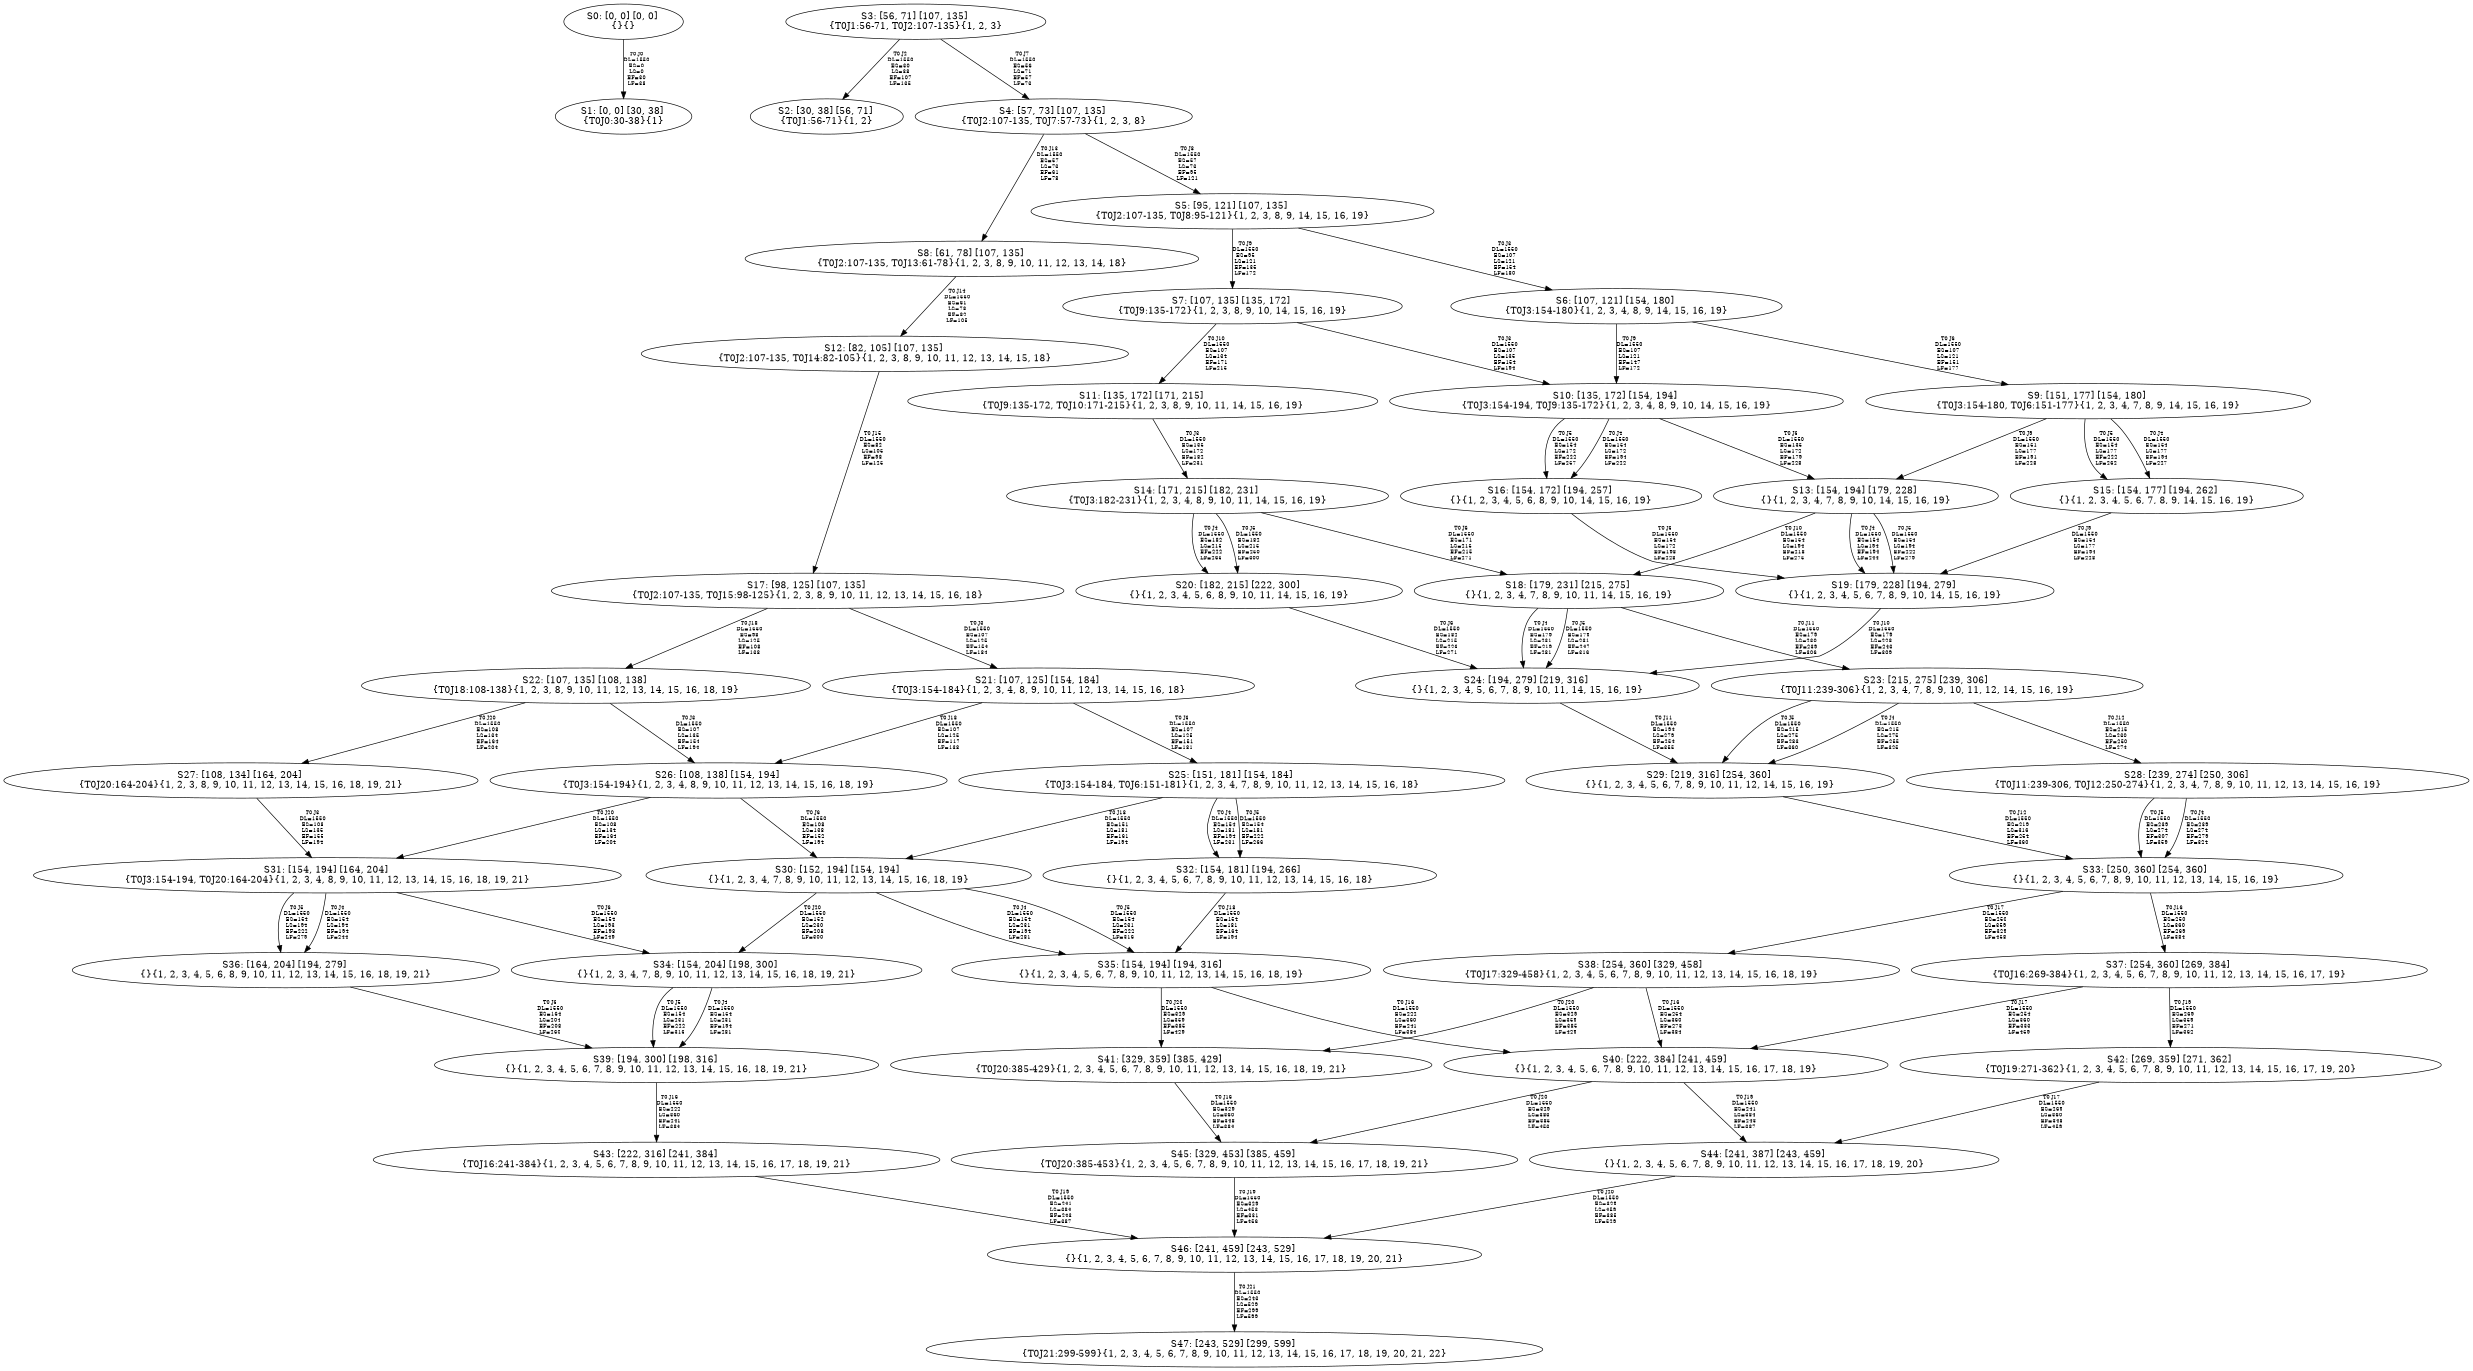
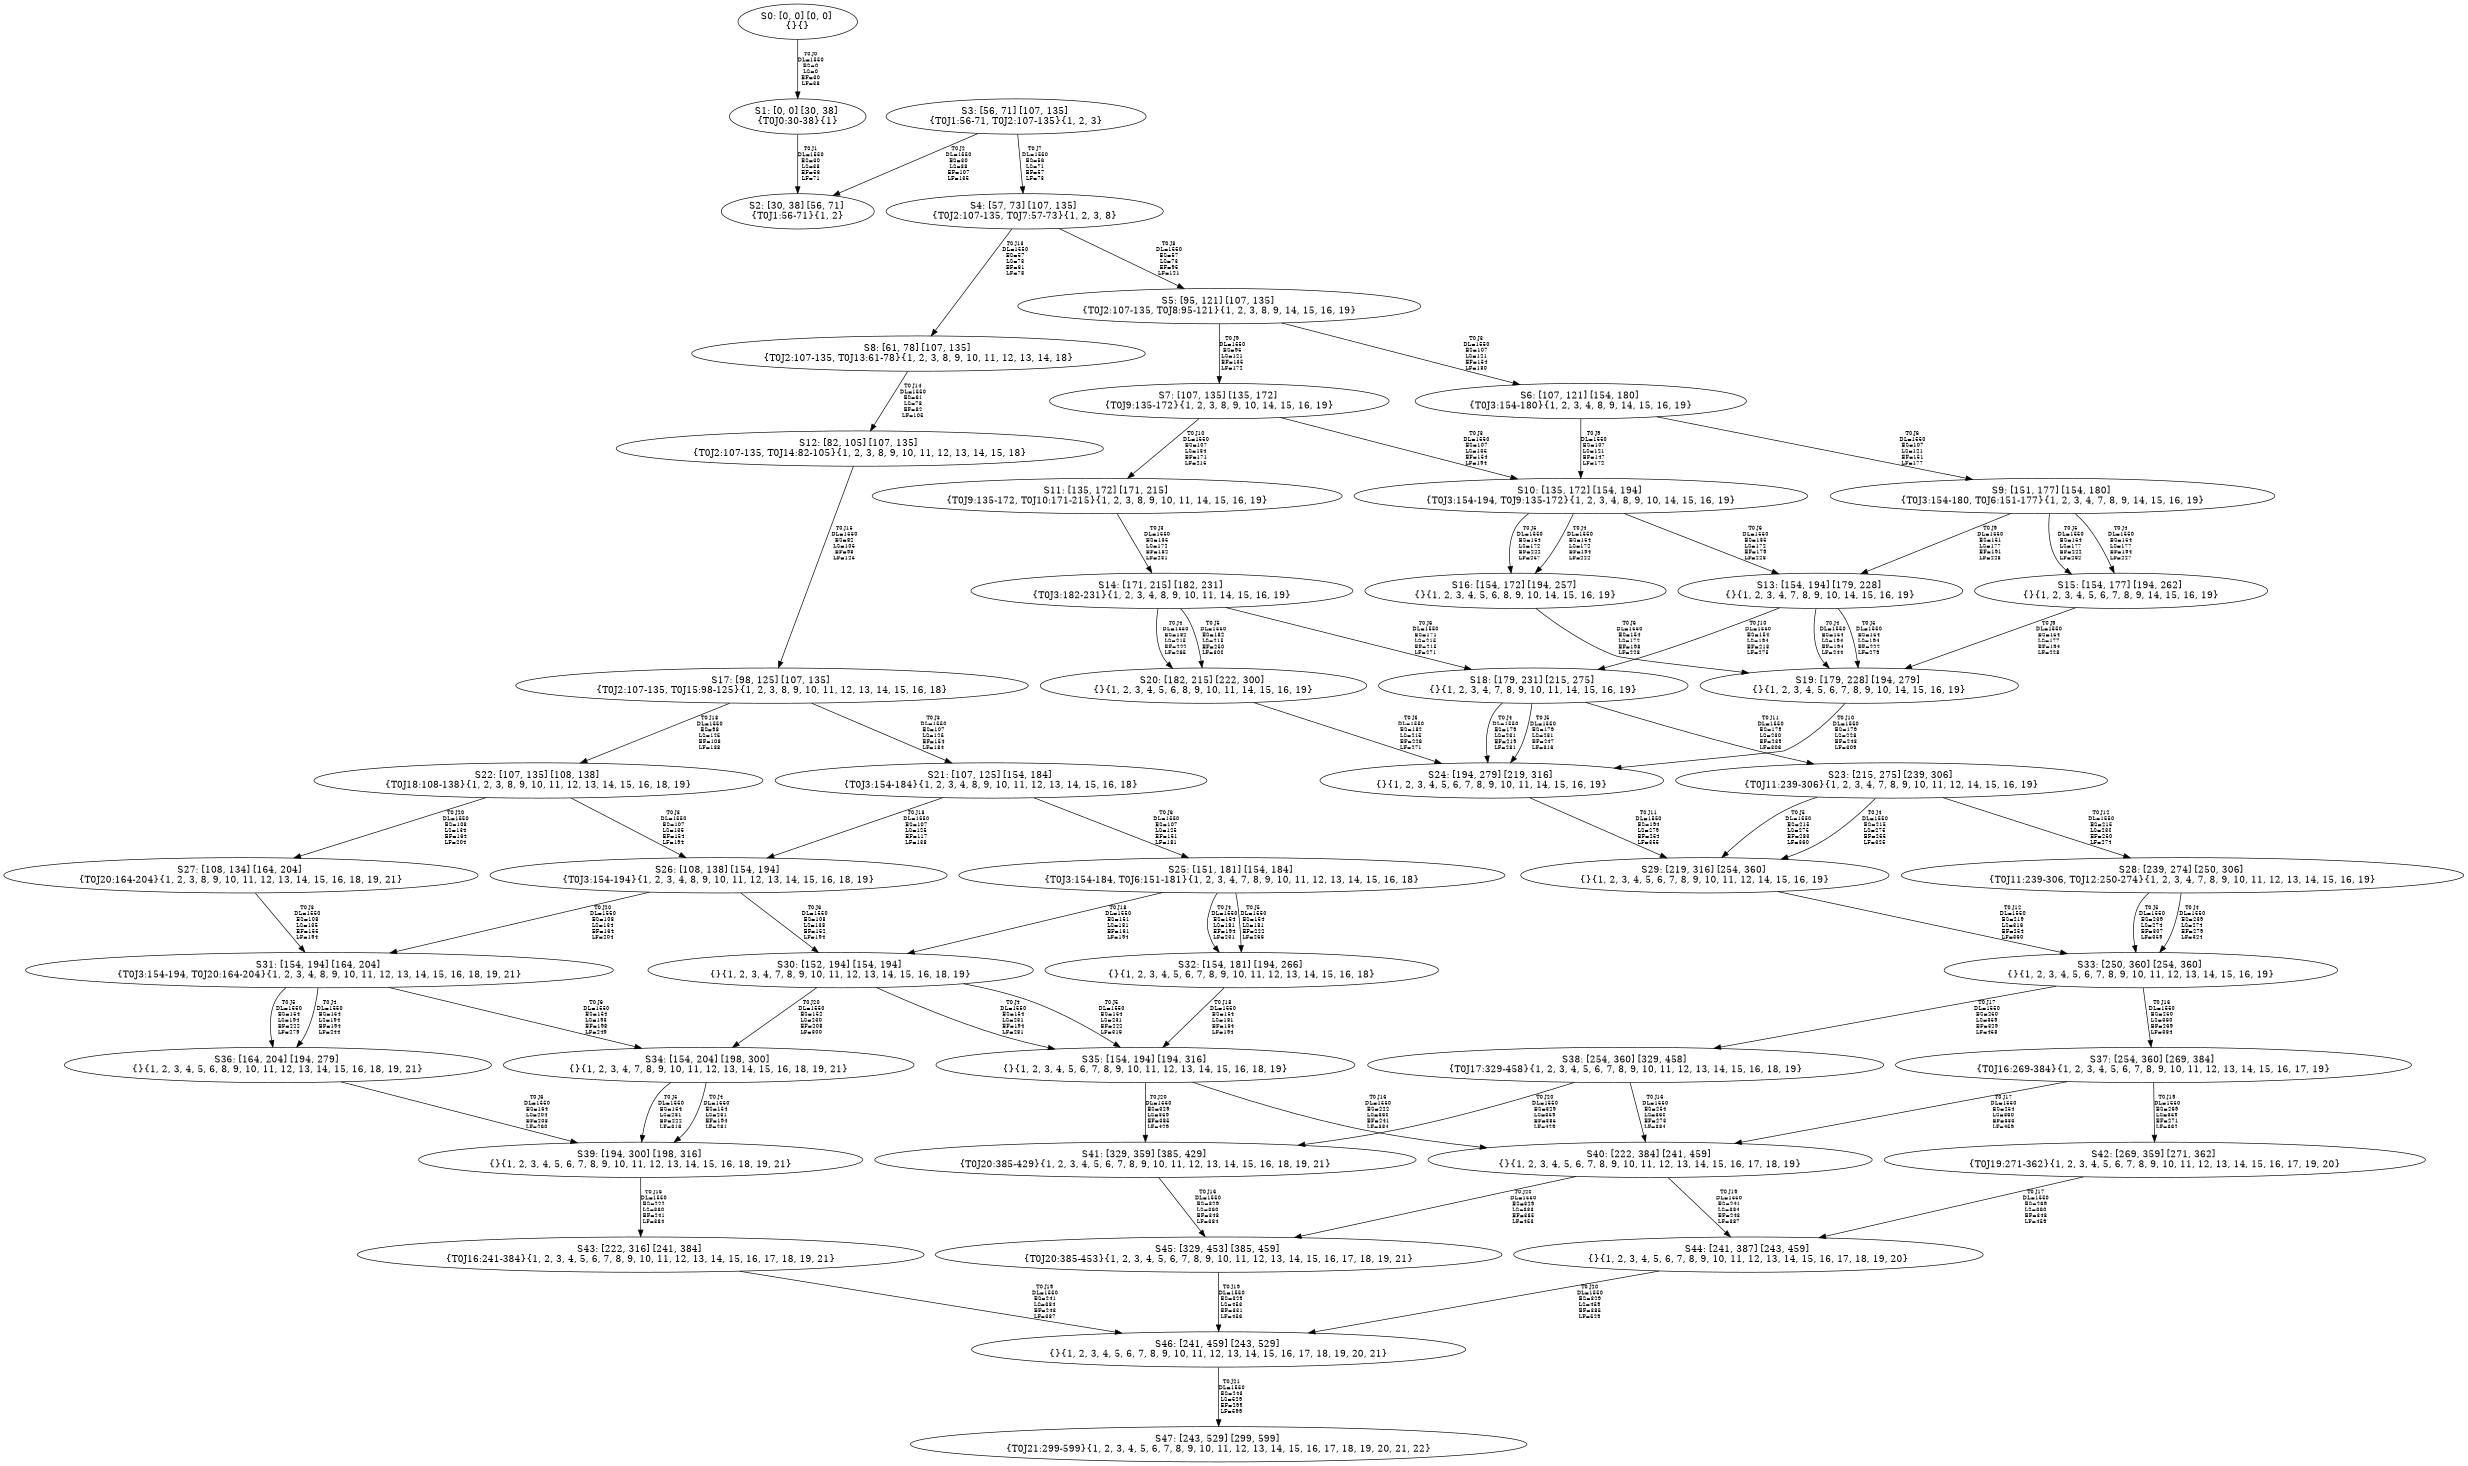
edge "S1: [0, 0] [30, 38] {T0J0:30-38}{1}" -> "S2: [30, 38] [56, 71] {T0J1:56-71}{1, 2}": added, label "T0 J1 DL=1550 ES=30 LS=38 EF=56 LF=71"
